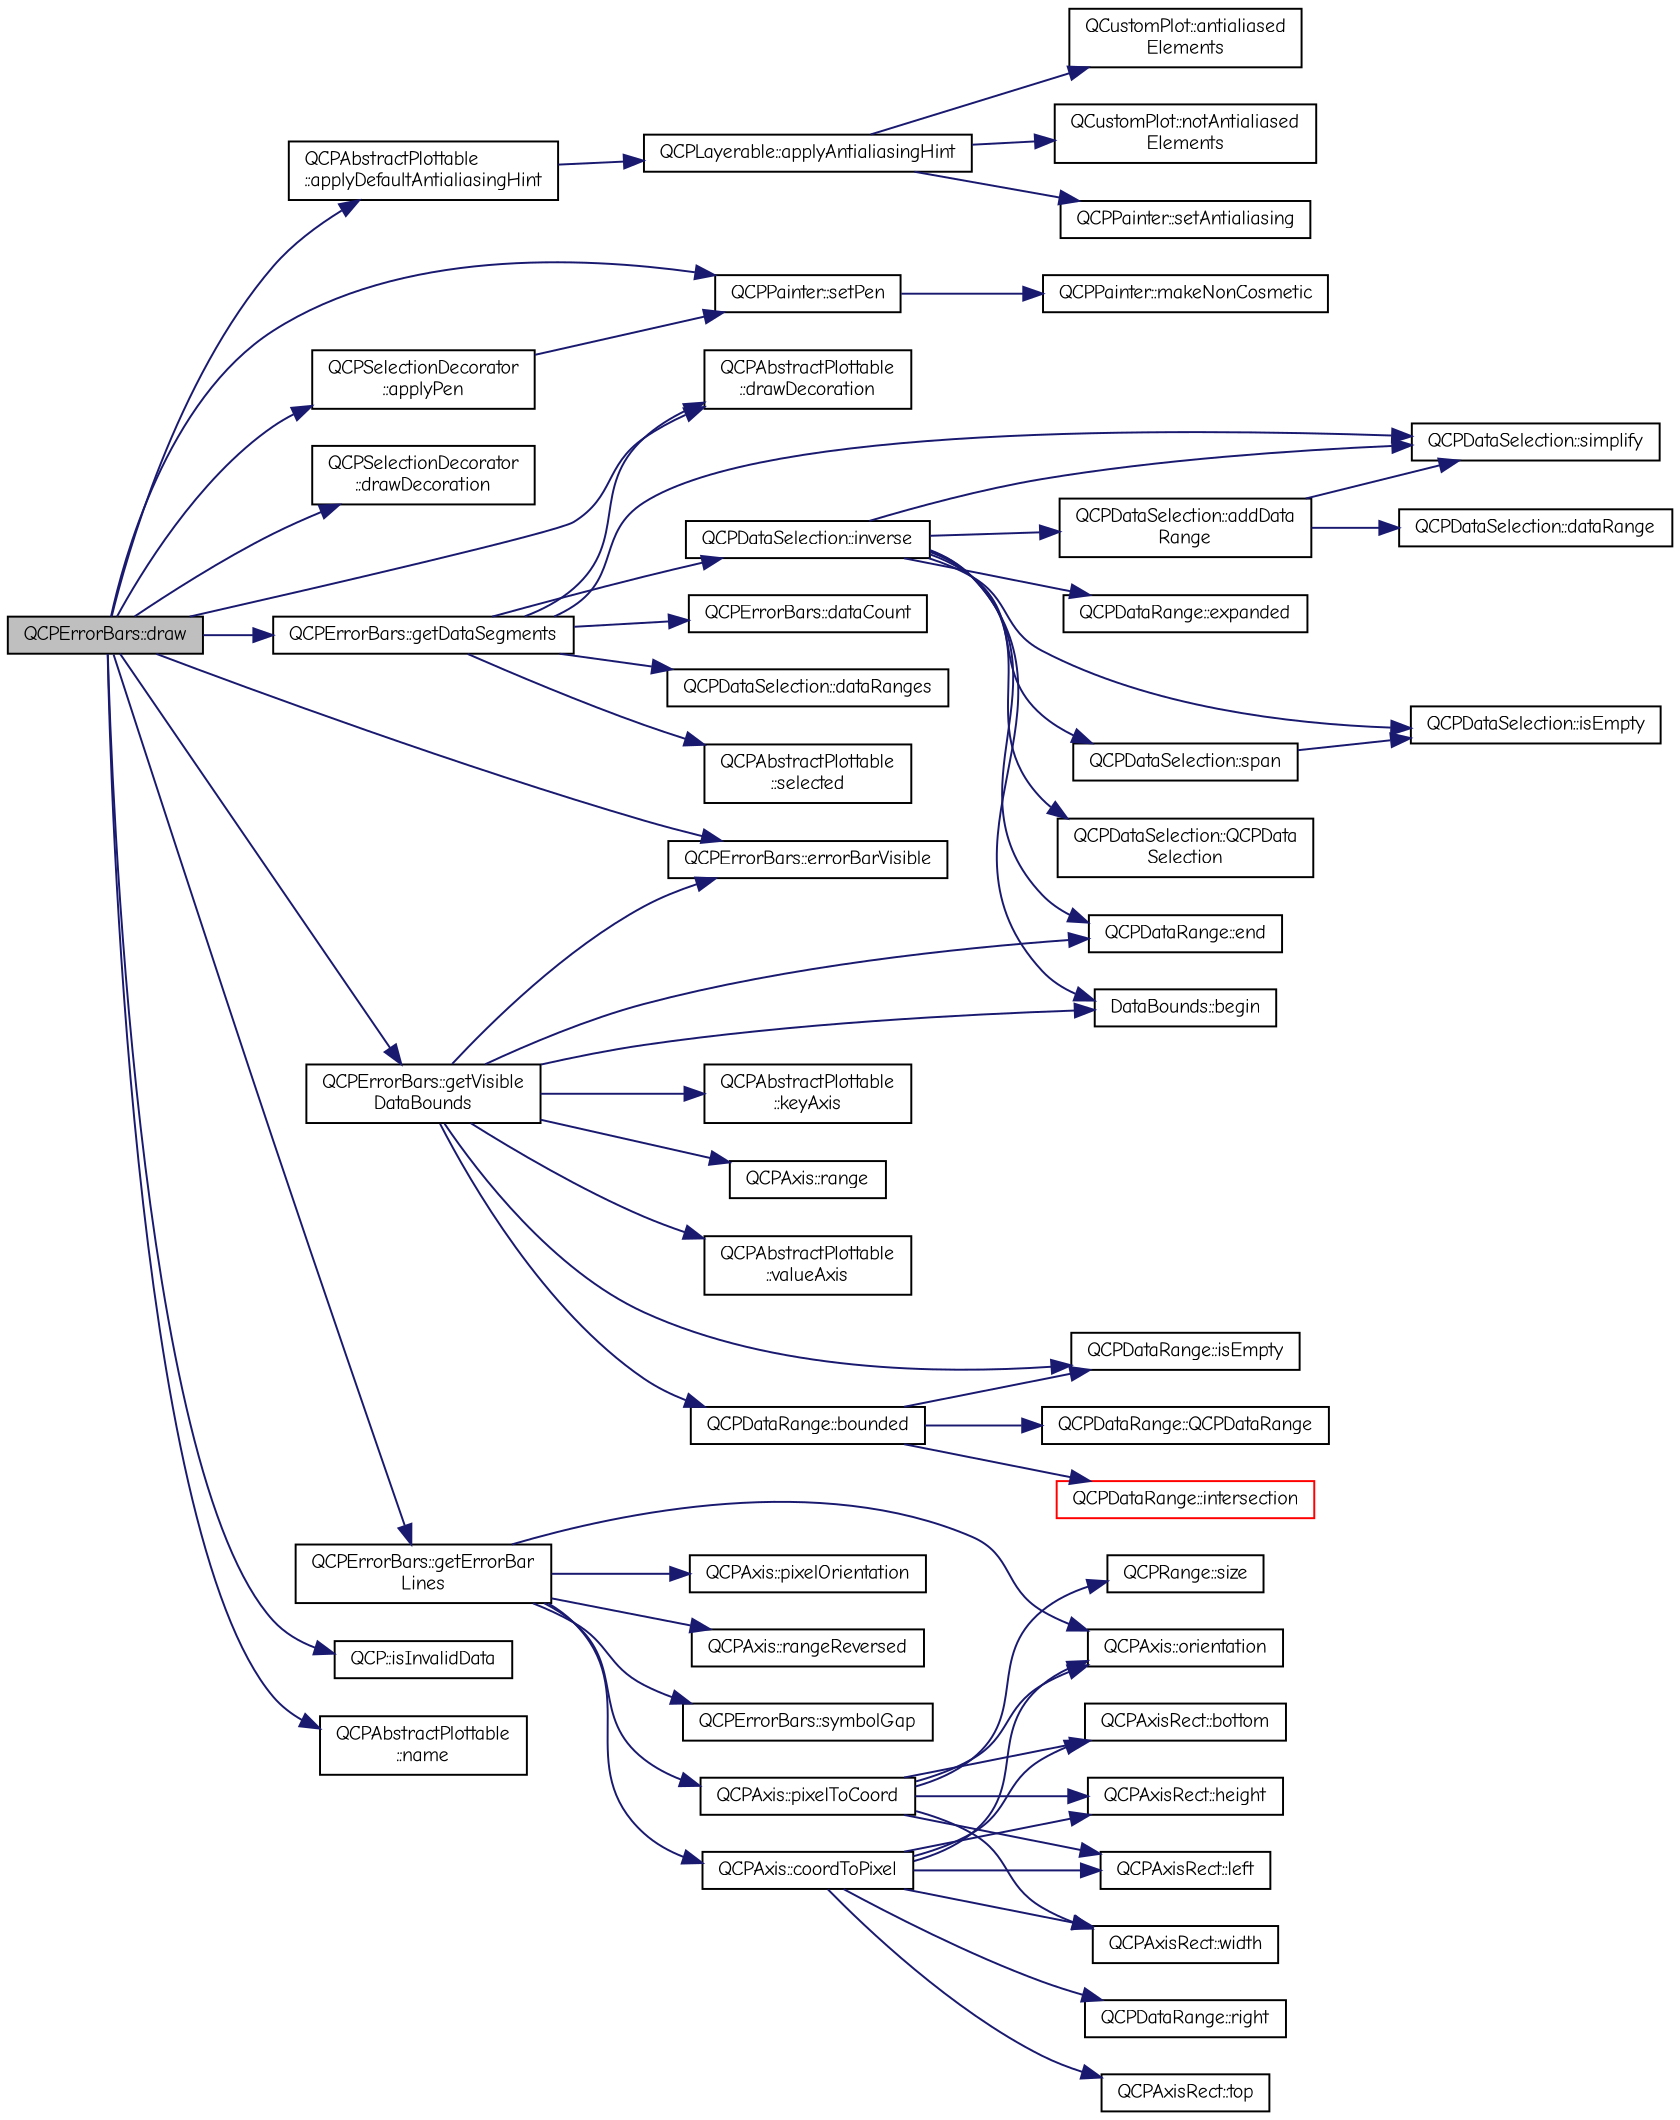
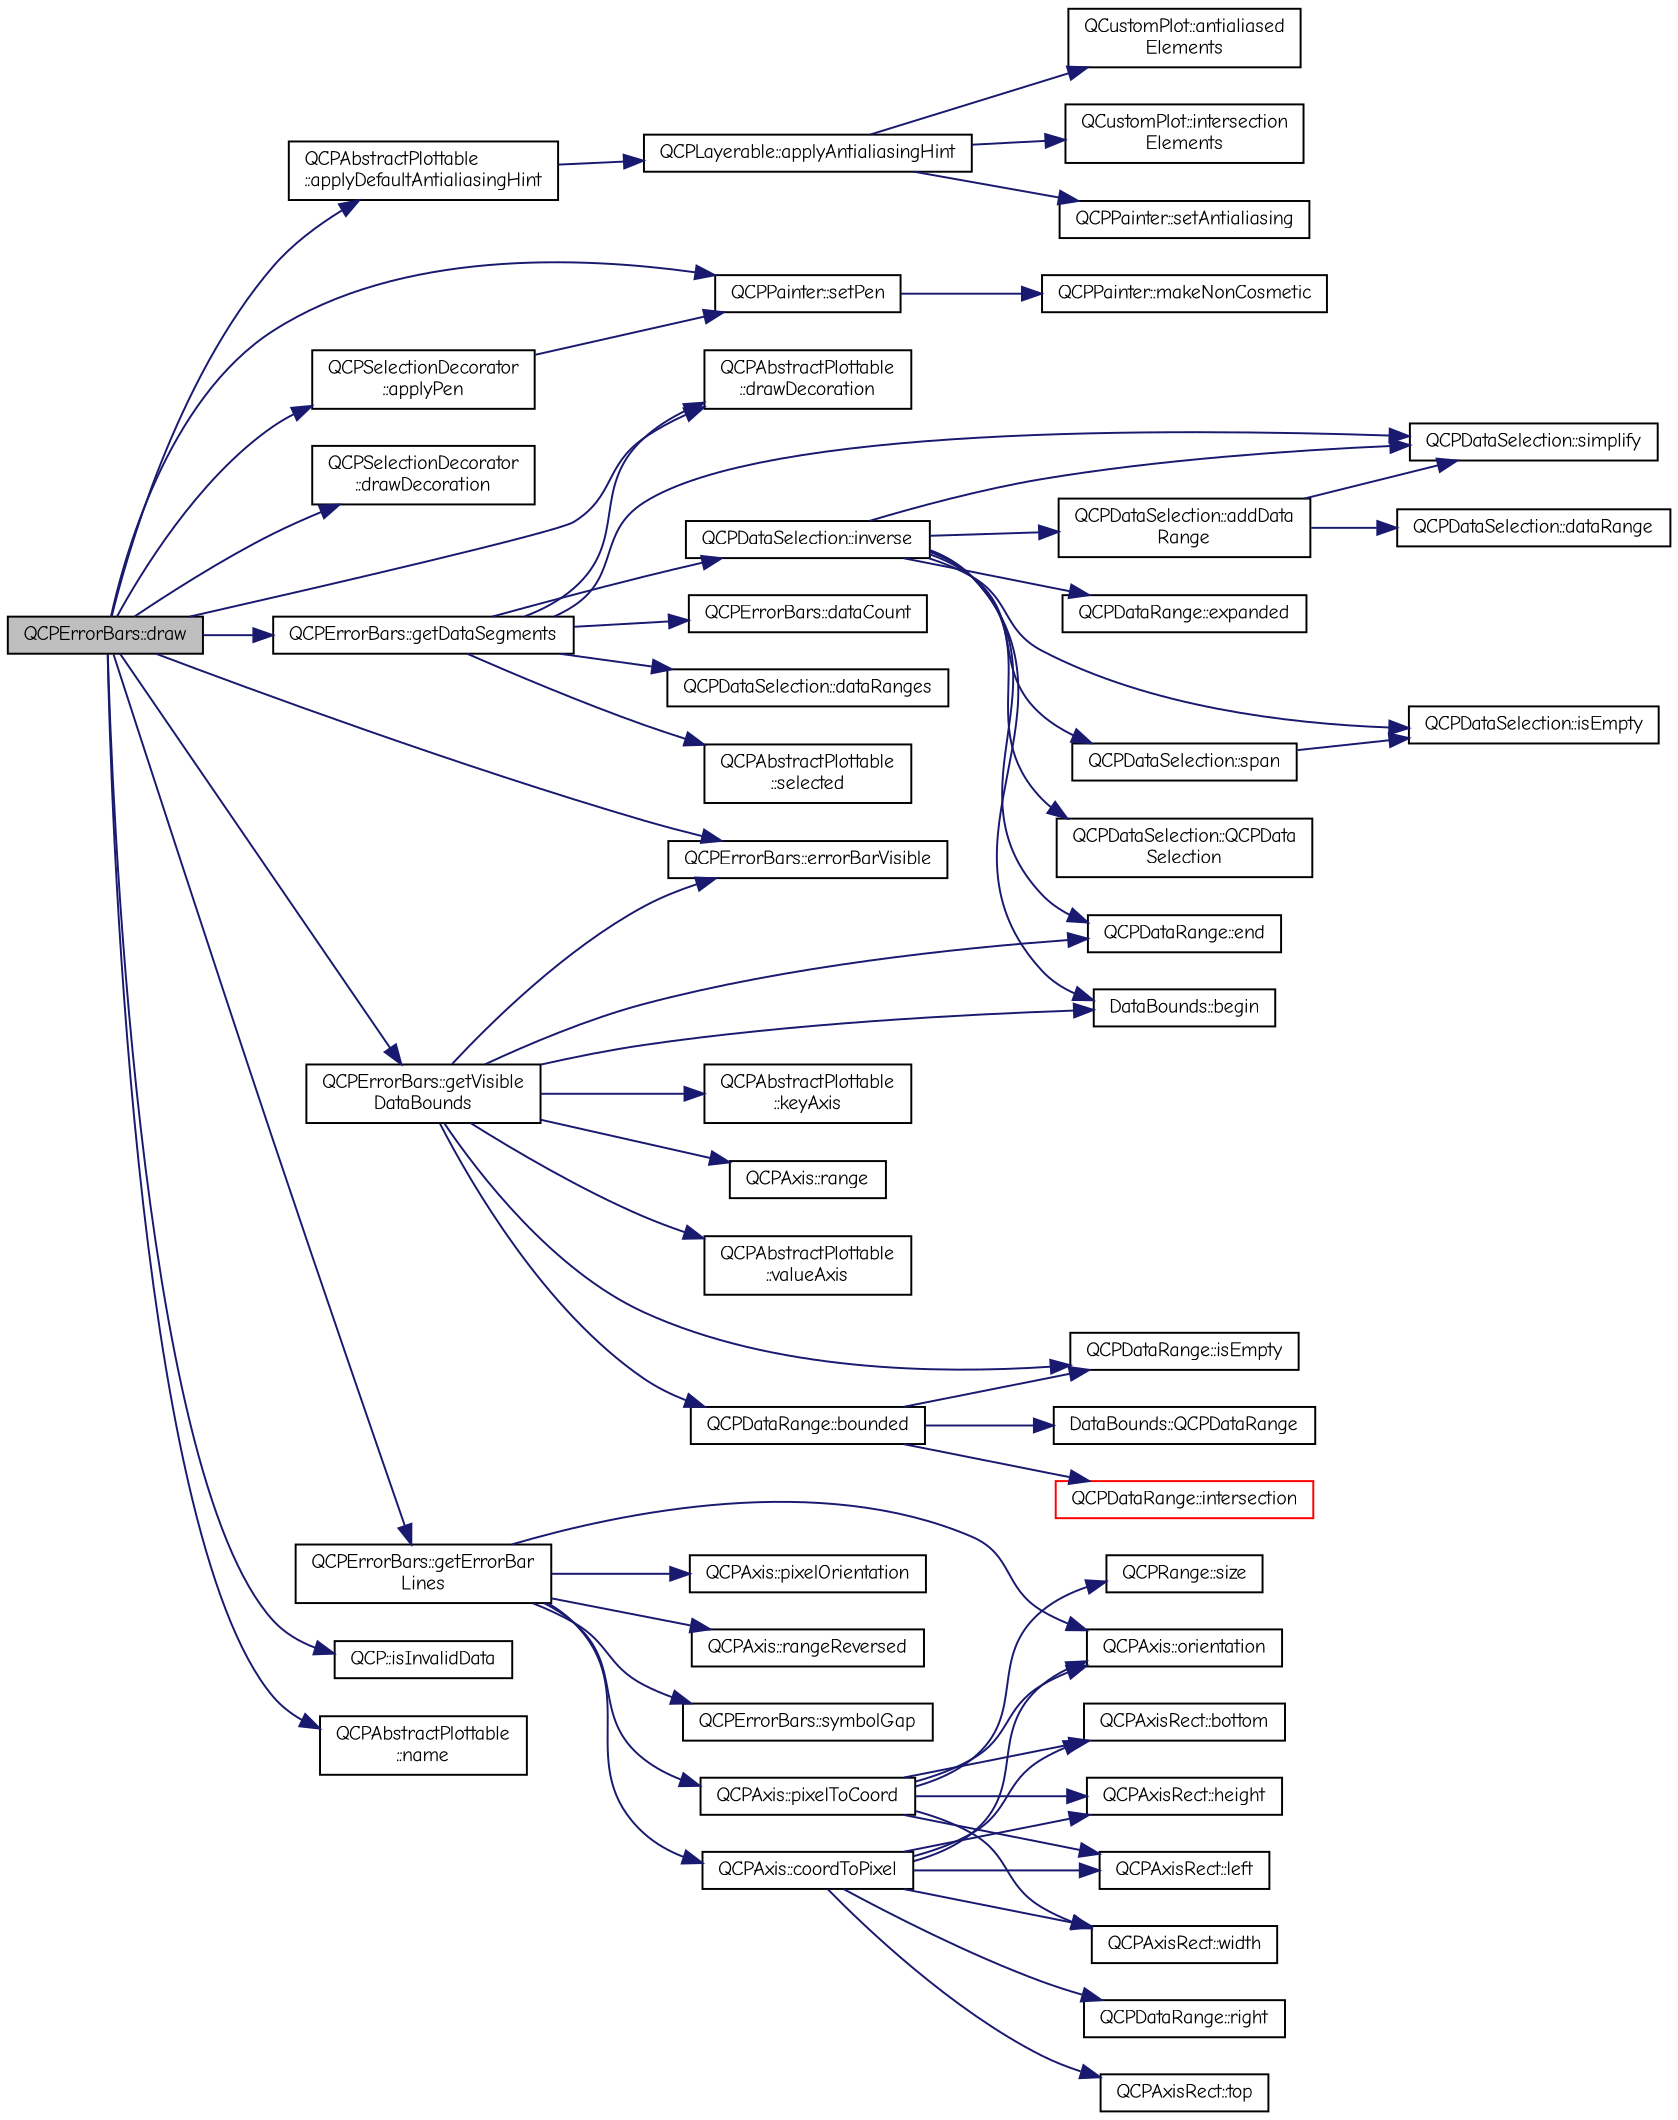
node "QCustomPlot::notAntialiased Elements": label "QCustomPlot::notAntialiased Elements" -> "QCustomPlot::intersection Elements"
node "QCPDataRange::QCPDataRange": label "QCPDataRange::QCPDataRange" -> "DataBounds::QCPDataRange"
